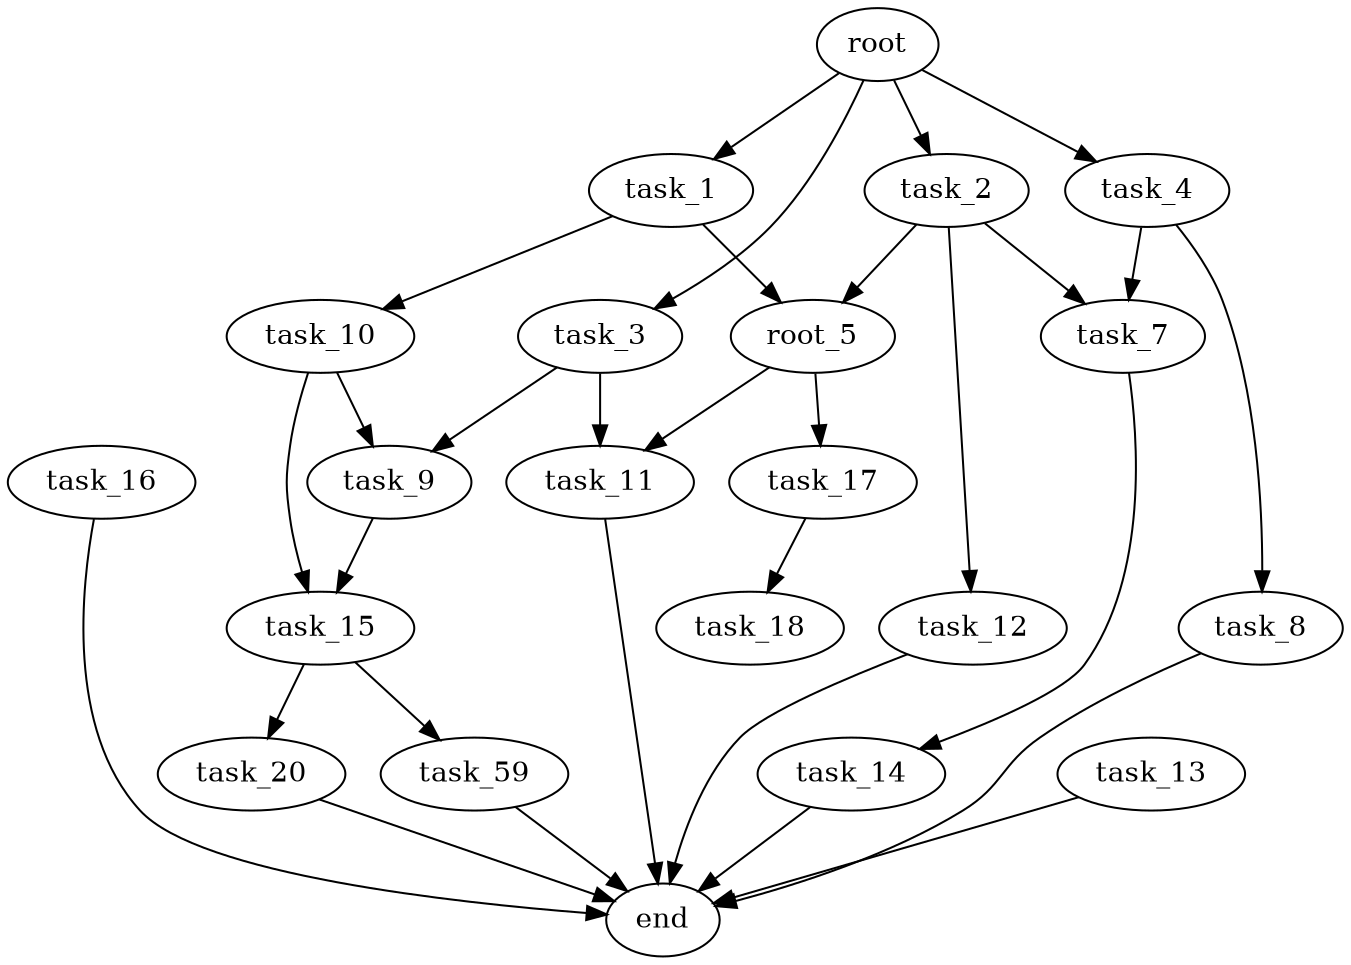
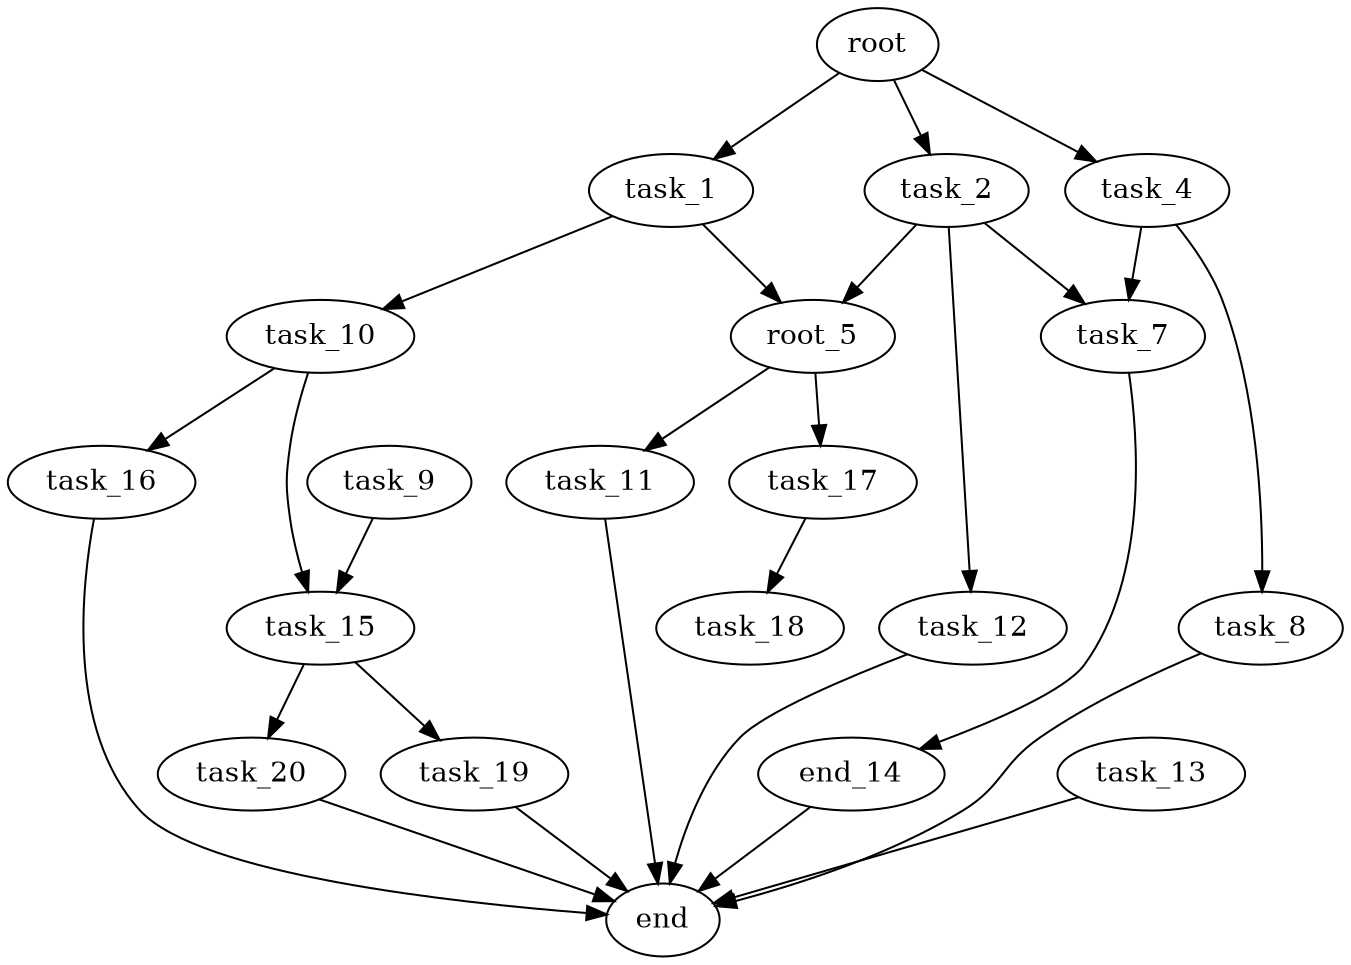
node "task_3": removed
edge "task_10" -> "task_9": now "task_10" -> "task_16"
node "task_59": label "task_59" -> "task_19"
node "task_14": label "task_14" -> "end_14"
